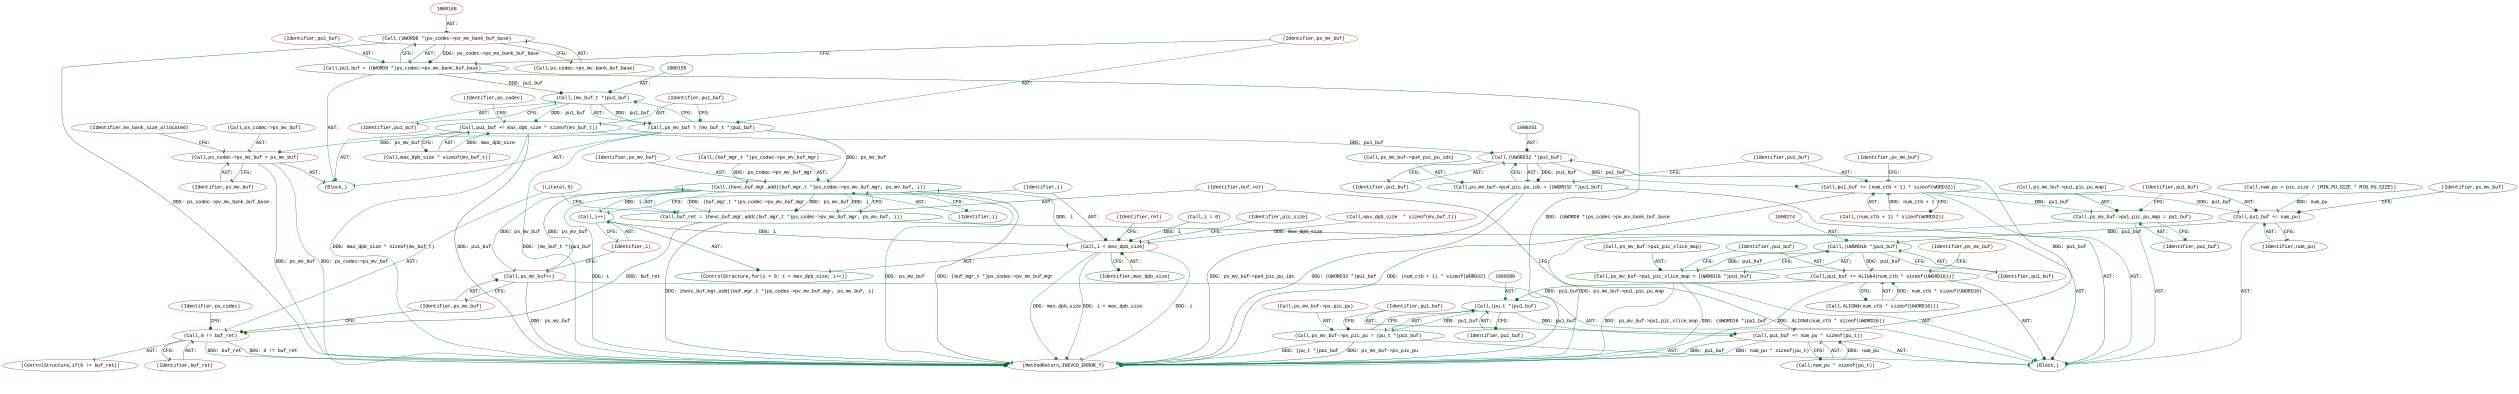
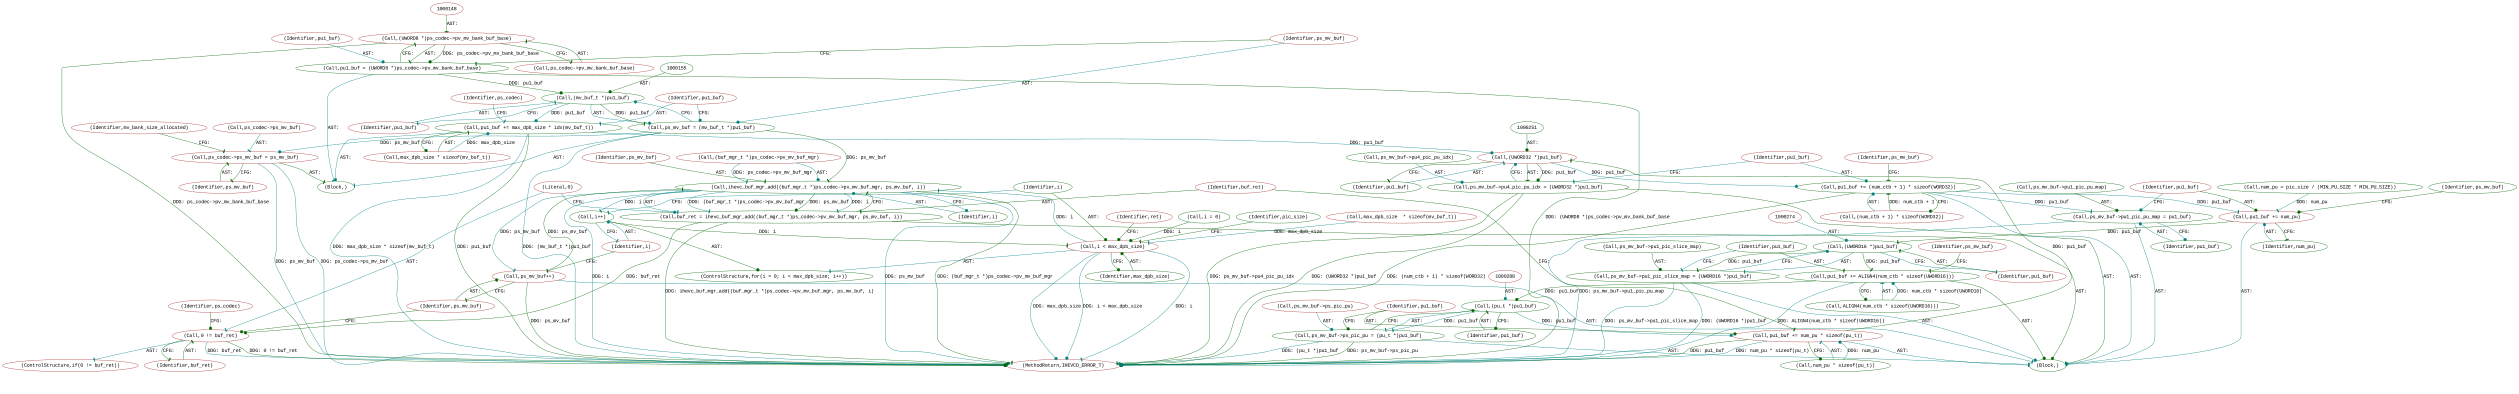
node "(Call,pu1_buf += max_dpb_size * sizeof(mv_buf_t))": label "(Call,pu1_buf += max_dpb_size * sizeof(mv_buf_t))" -> "(Call,pu1_buf += max_dpb_size * idx(mv_buf_t))"
